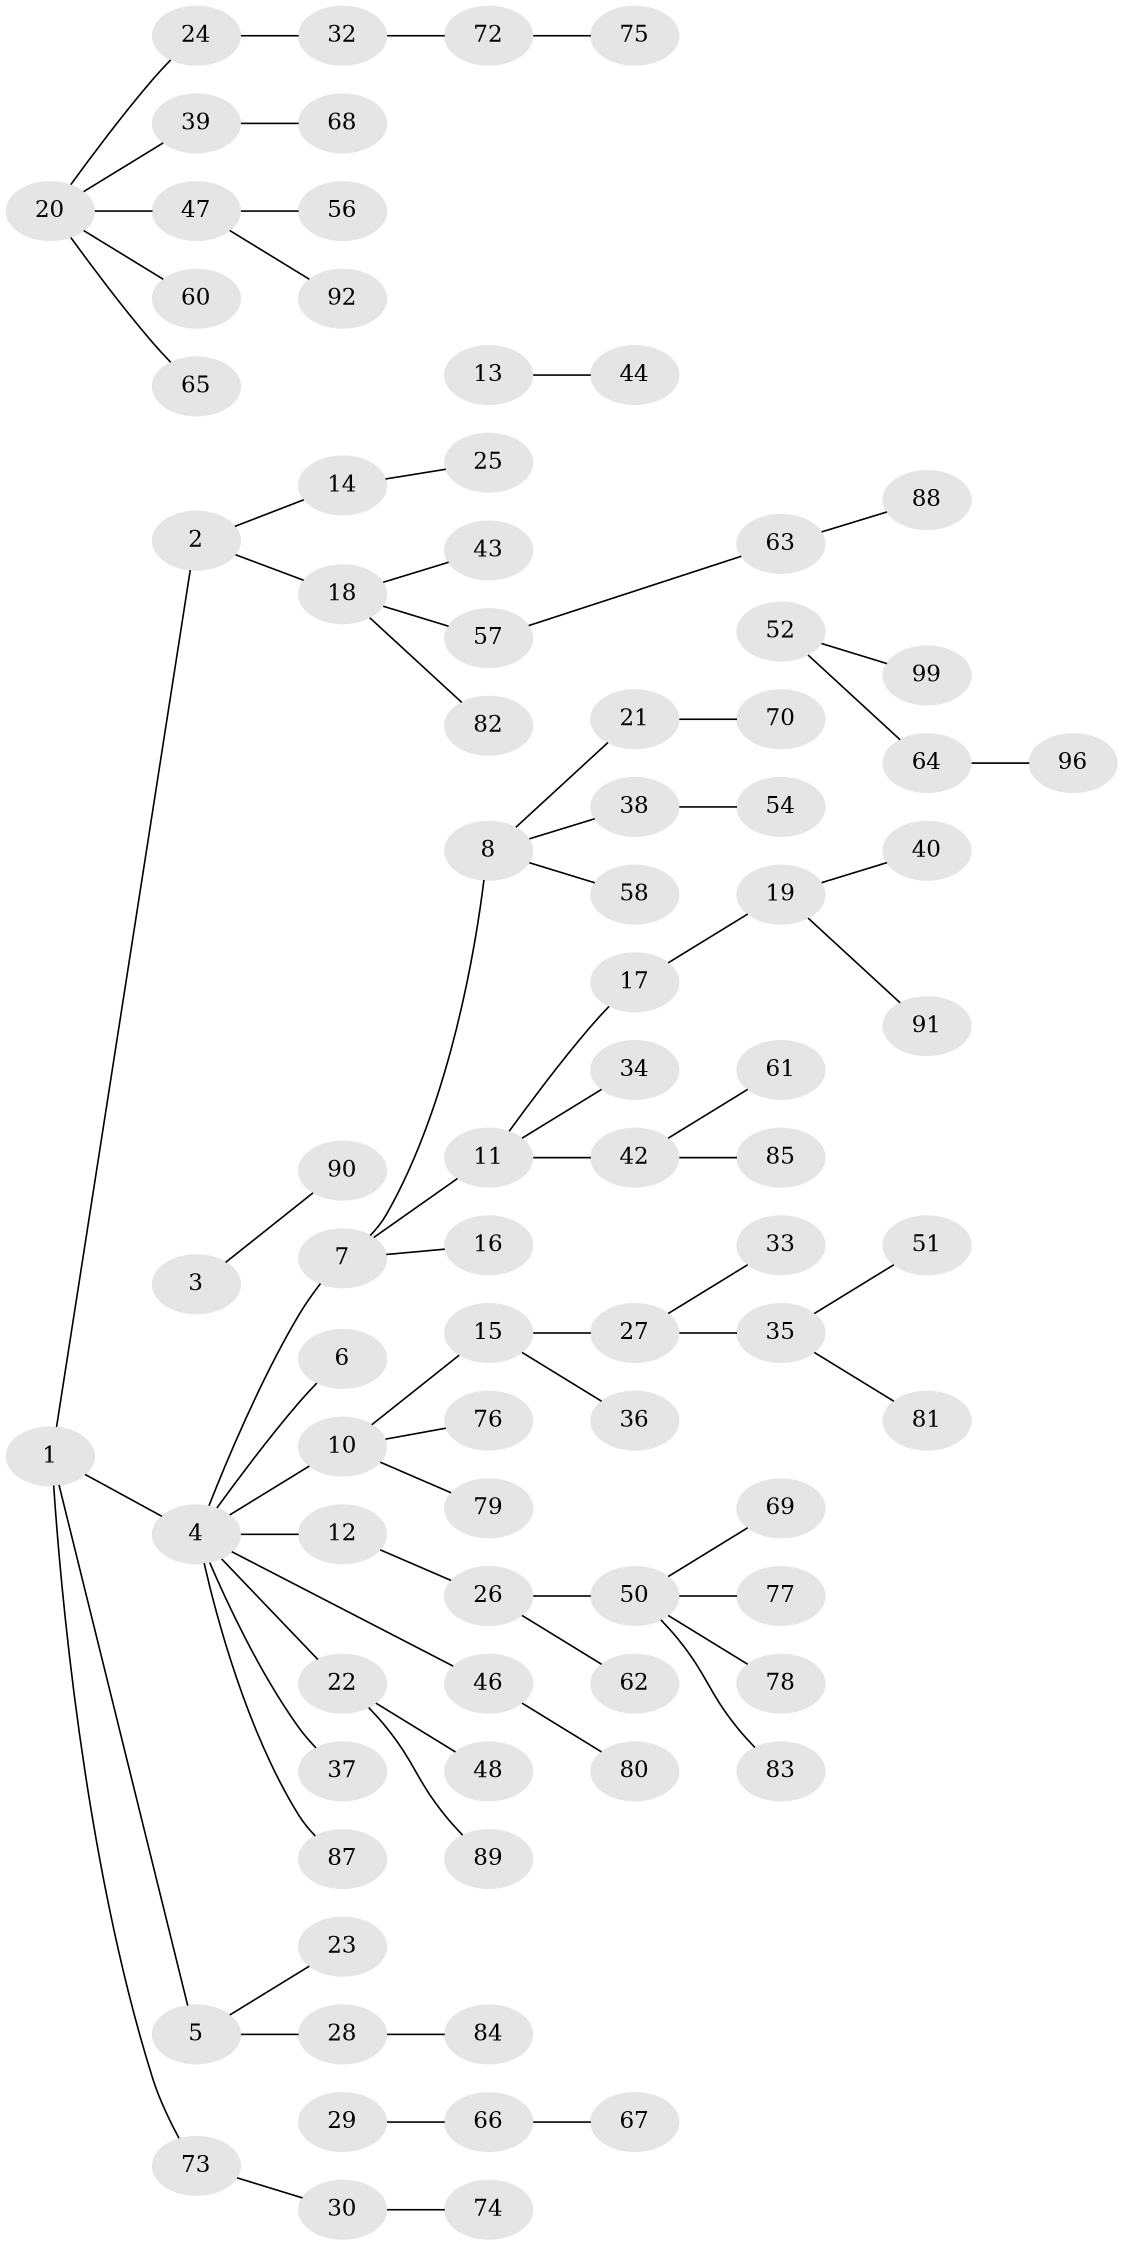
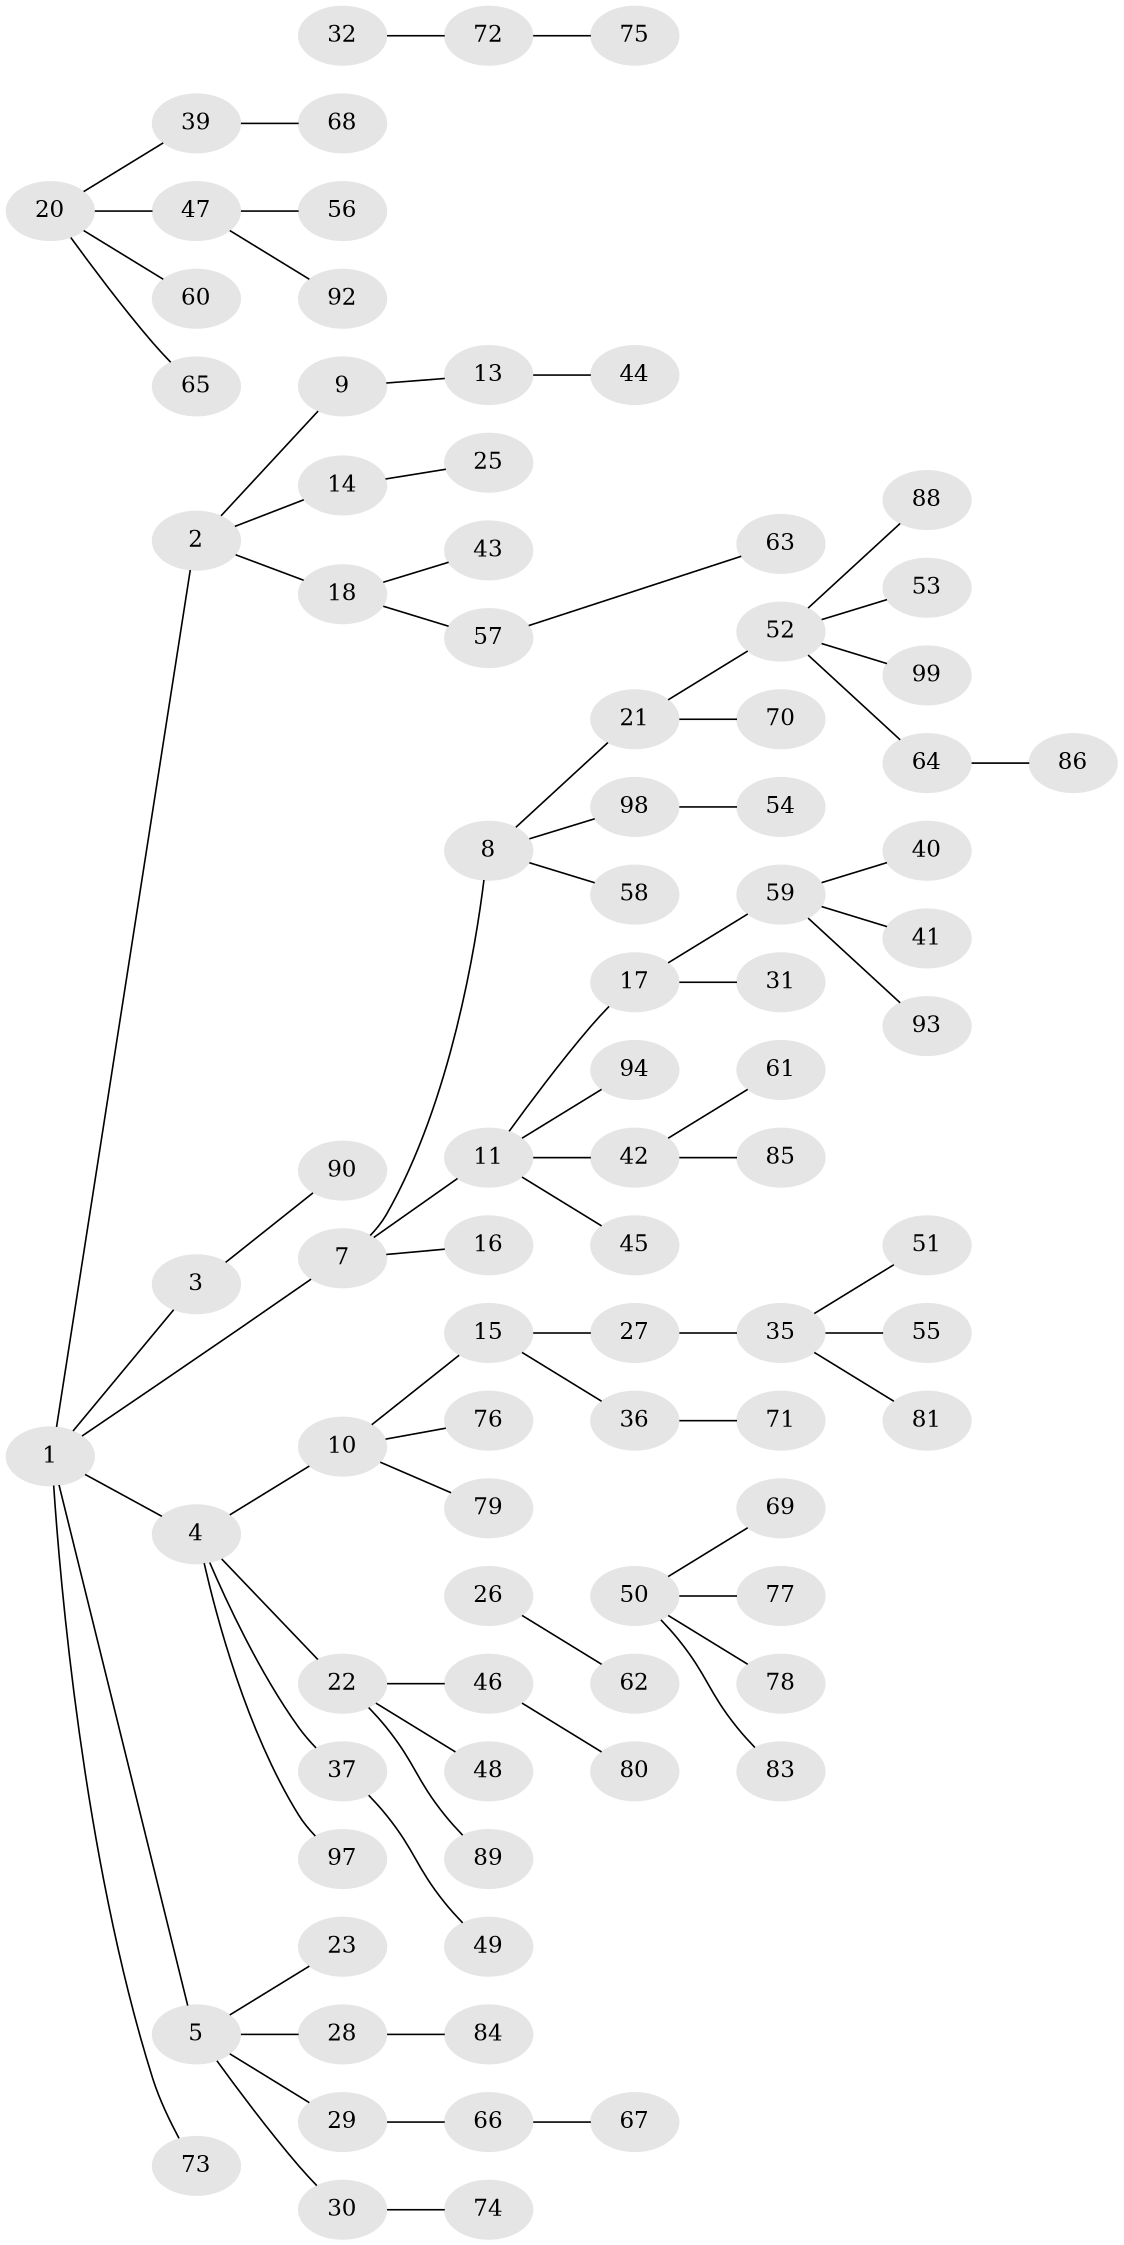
node "24": removed
node "9": added
edge "88" -- "63": now "88" -- "52"
node "53": added
edge "52" -- "21": added
node "82": removed
node "96": label "96" -> "86"
node "38": label "38" -> "98"
node "19": label "19" -> "59"
node "41": added
node "31": added
node "91": label "91" -> "93"
node "34": label "34" -> "94"
node "45": added
node "33": removed
node "55": added
node "6": removed
edge "3" -- "1": added
edge "7" -- "4": now "7" -- "1"
node "71": added
node "12": removed
edge "26" -- "50": removed
edge "4" -- "46": now "22" -- "46"
node "87": label "87" -> "97"
node "49": added
edge "5" -- "29": added
edge "73" -- "30": now "5" -- "30"
